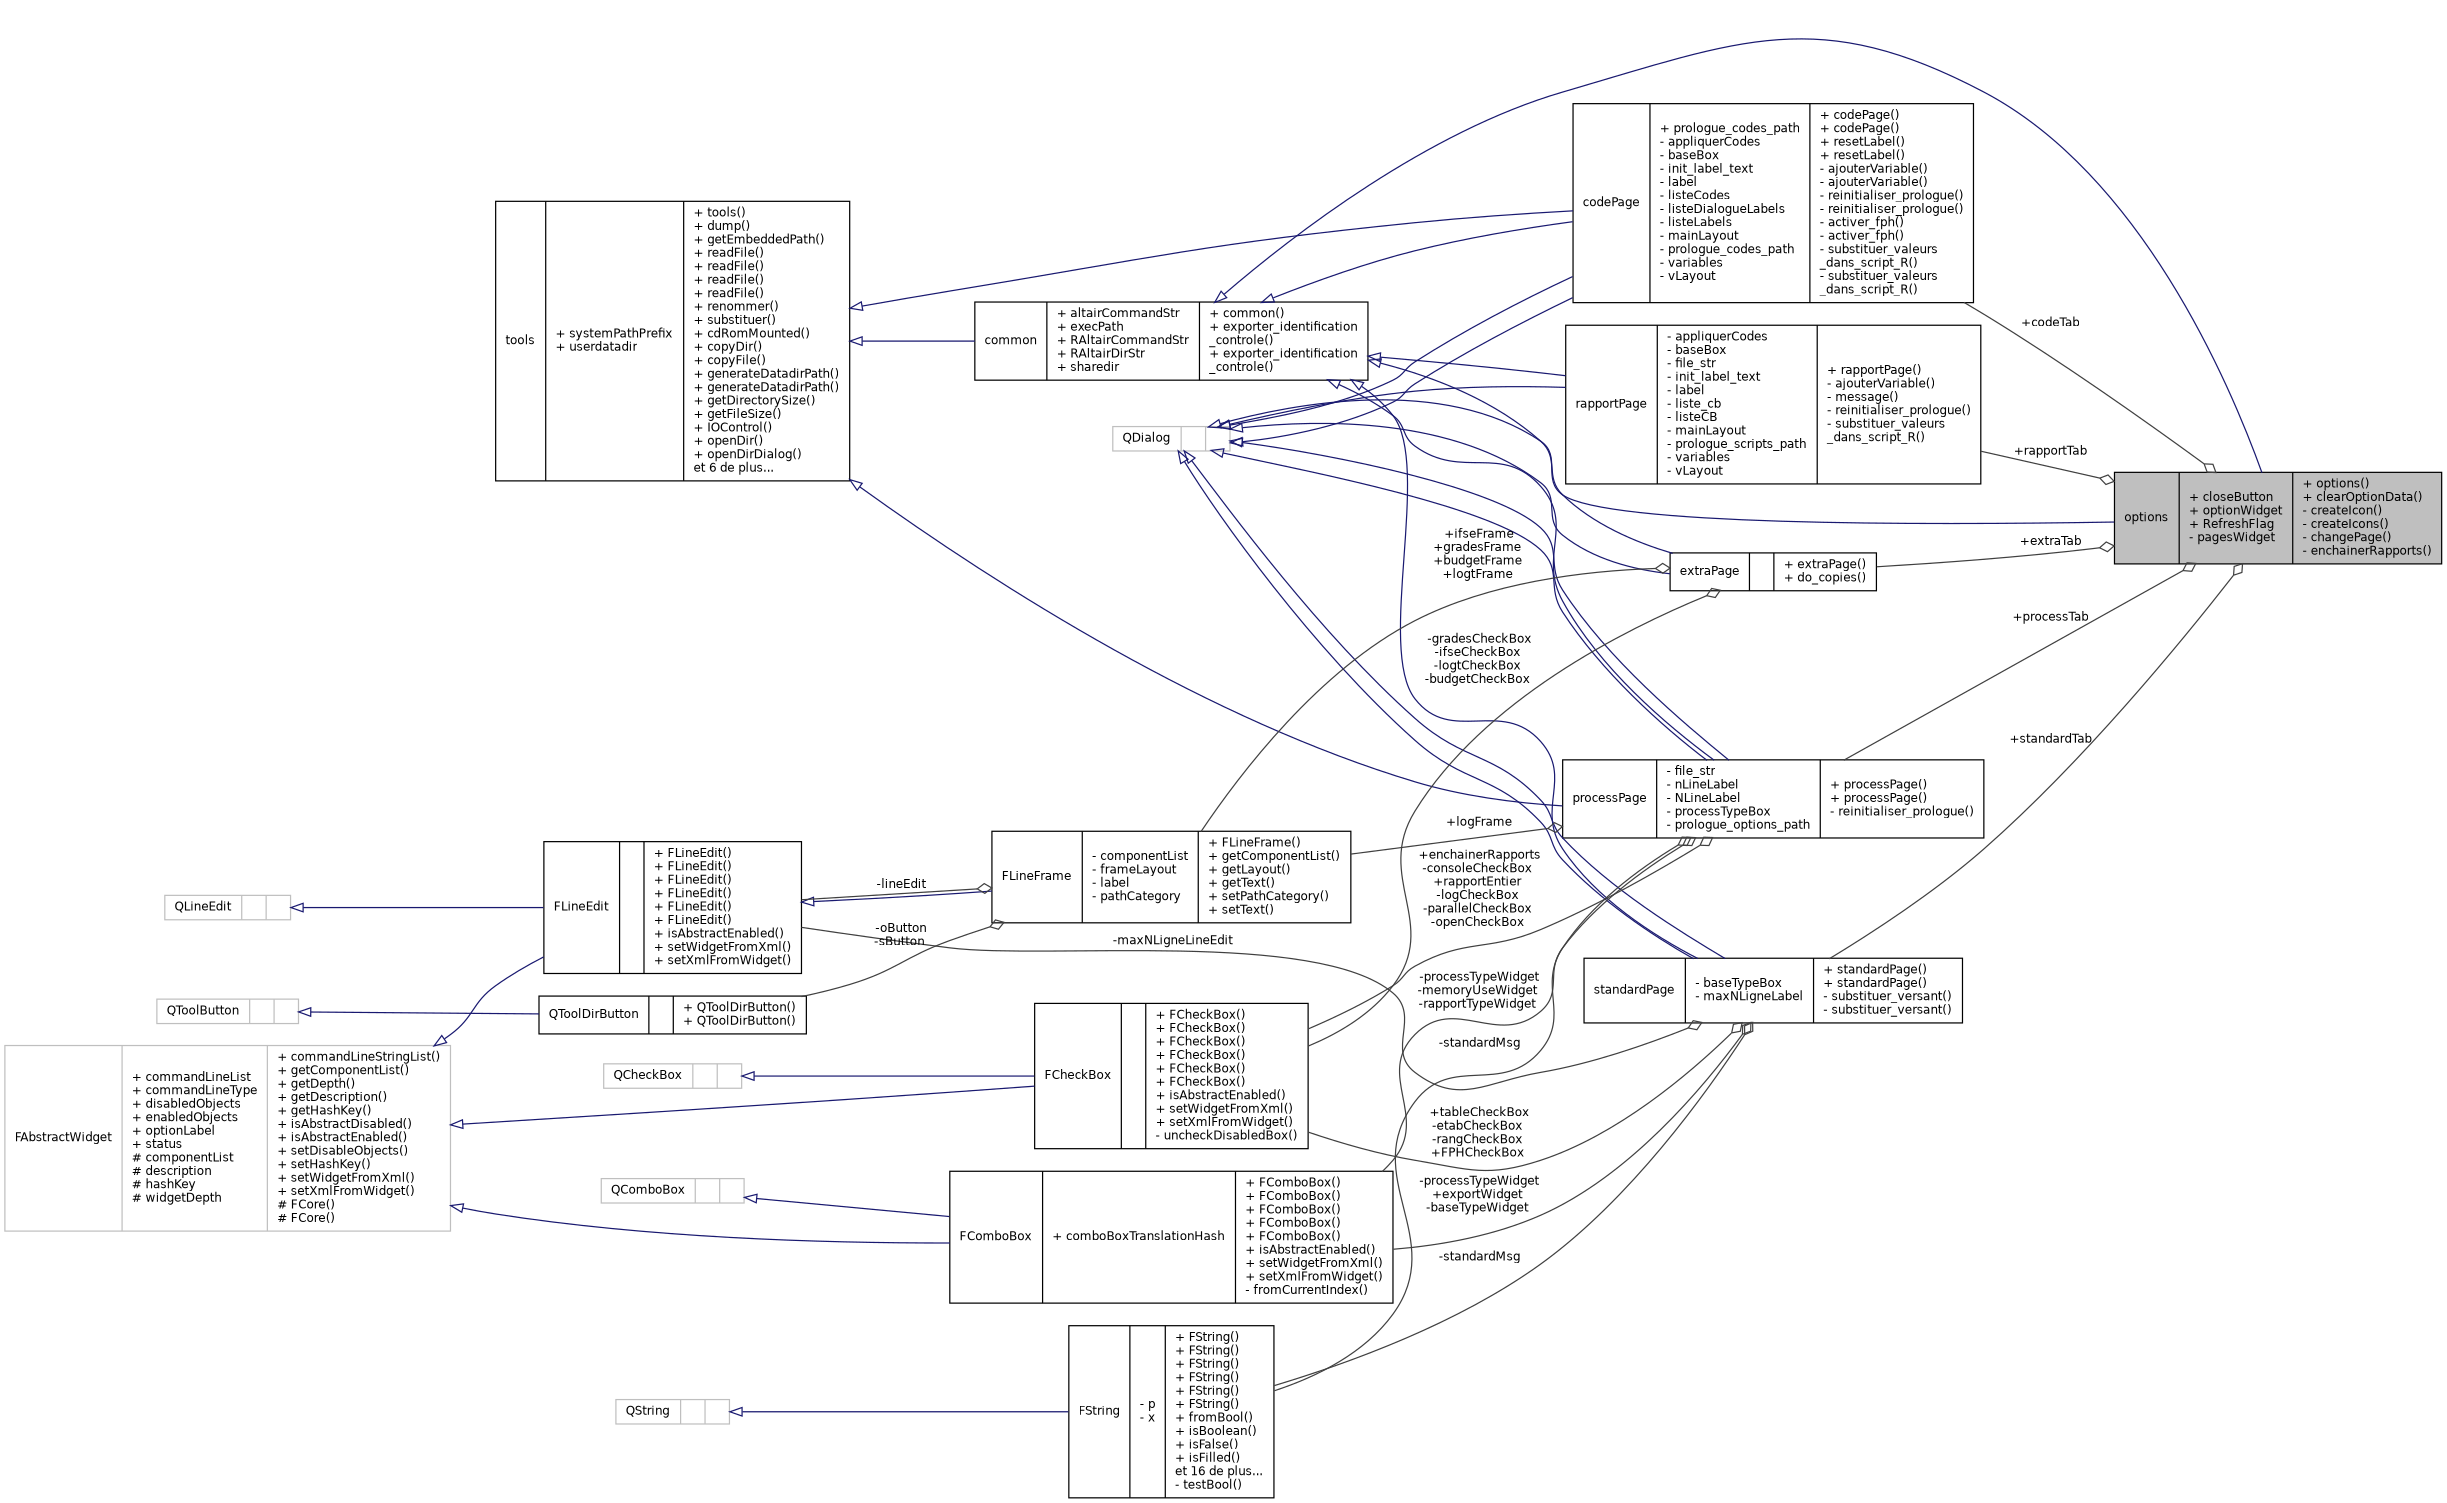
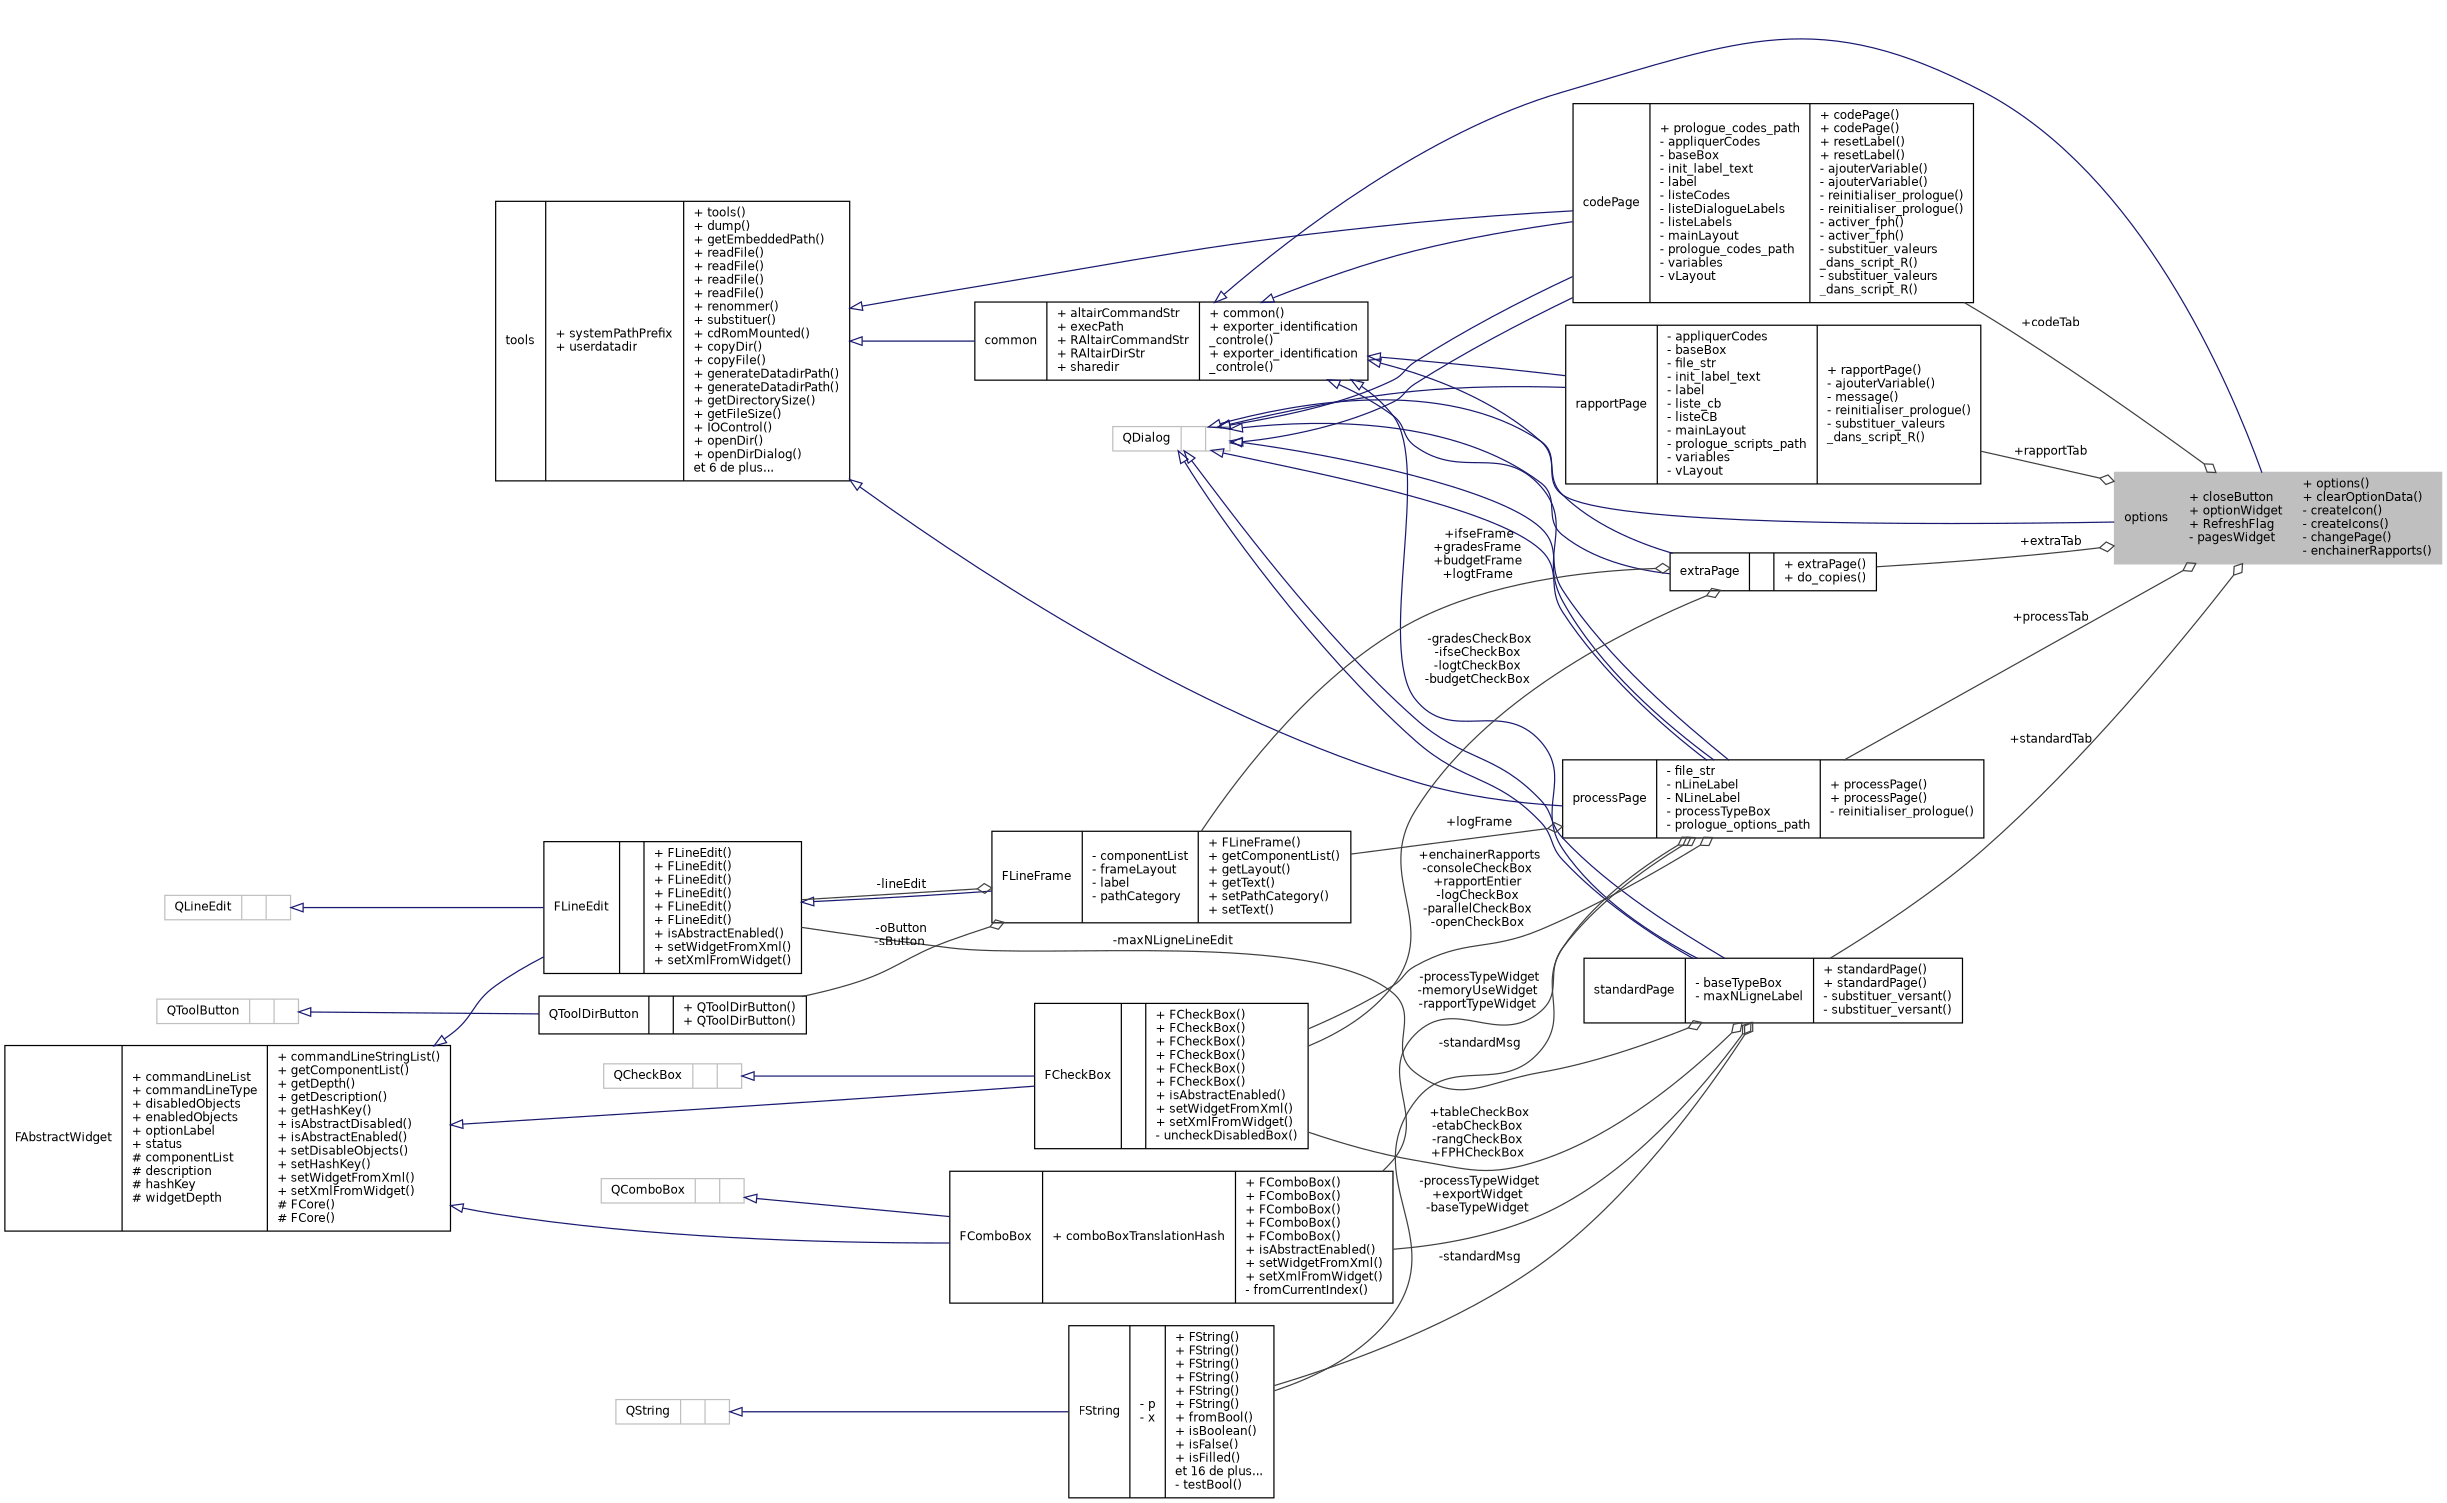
node "options": color black -> grey75
node "FAbstractWidget": color grey75 -> black
